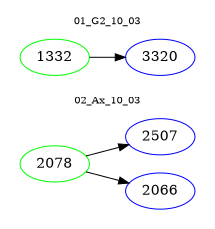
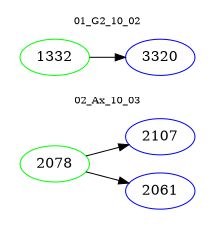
cluster "01_G2_10_03": label "01_G2_10_03" -> "01_G2_10_02"
node "2507": label "2507" -> "2107"
node "2066": label "2066" -> "2061"
